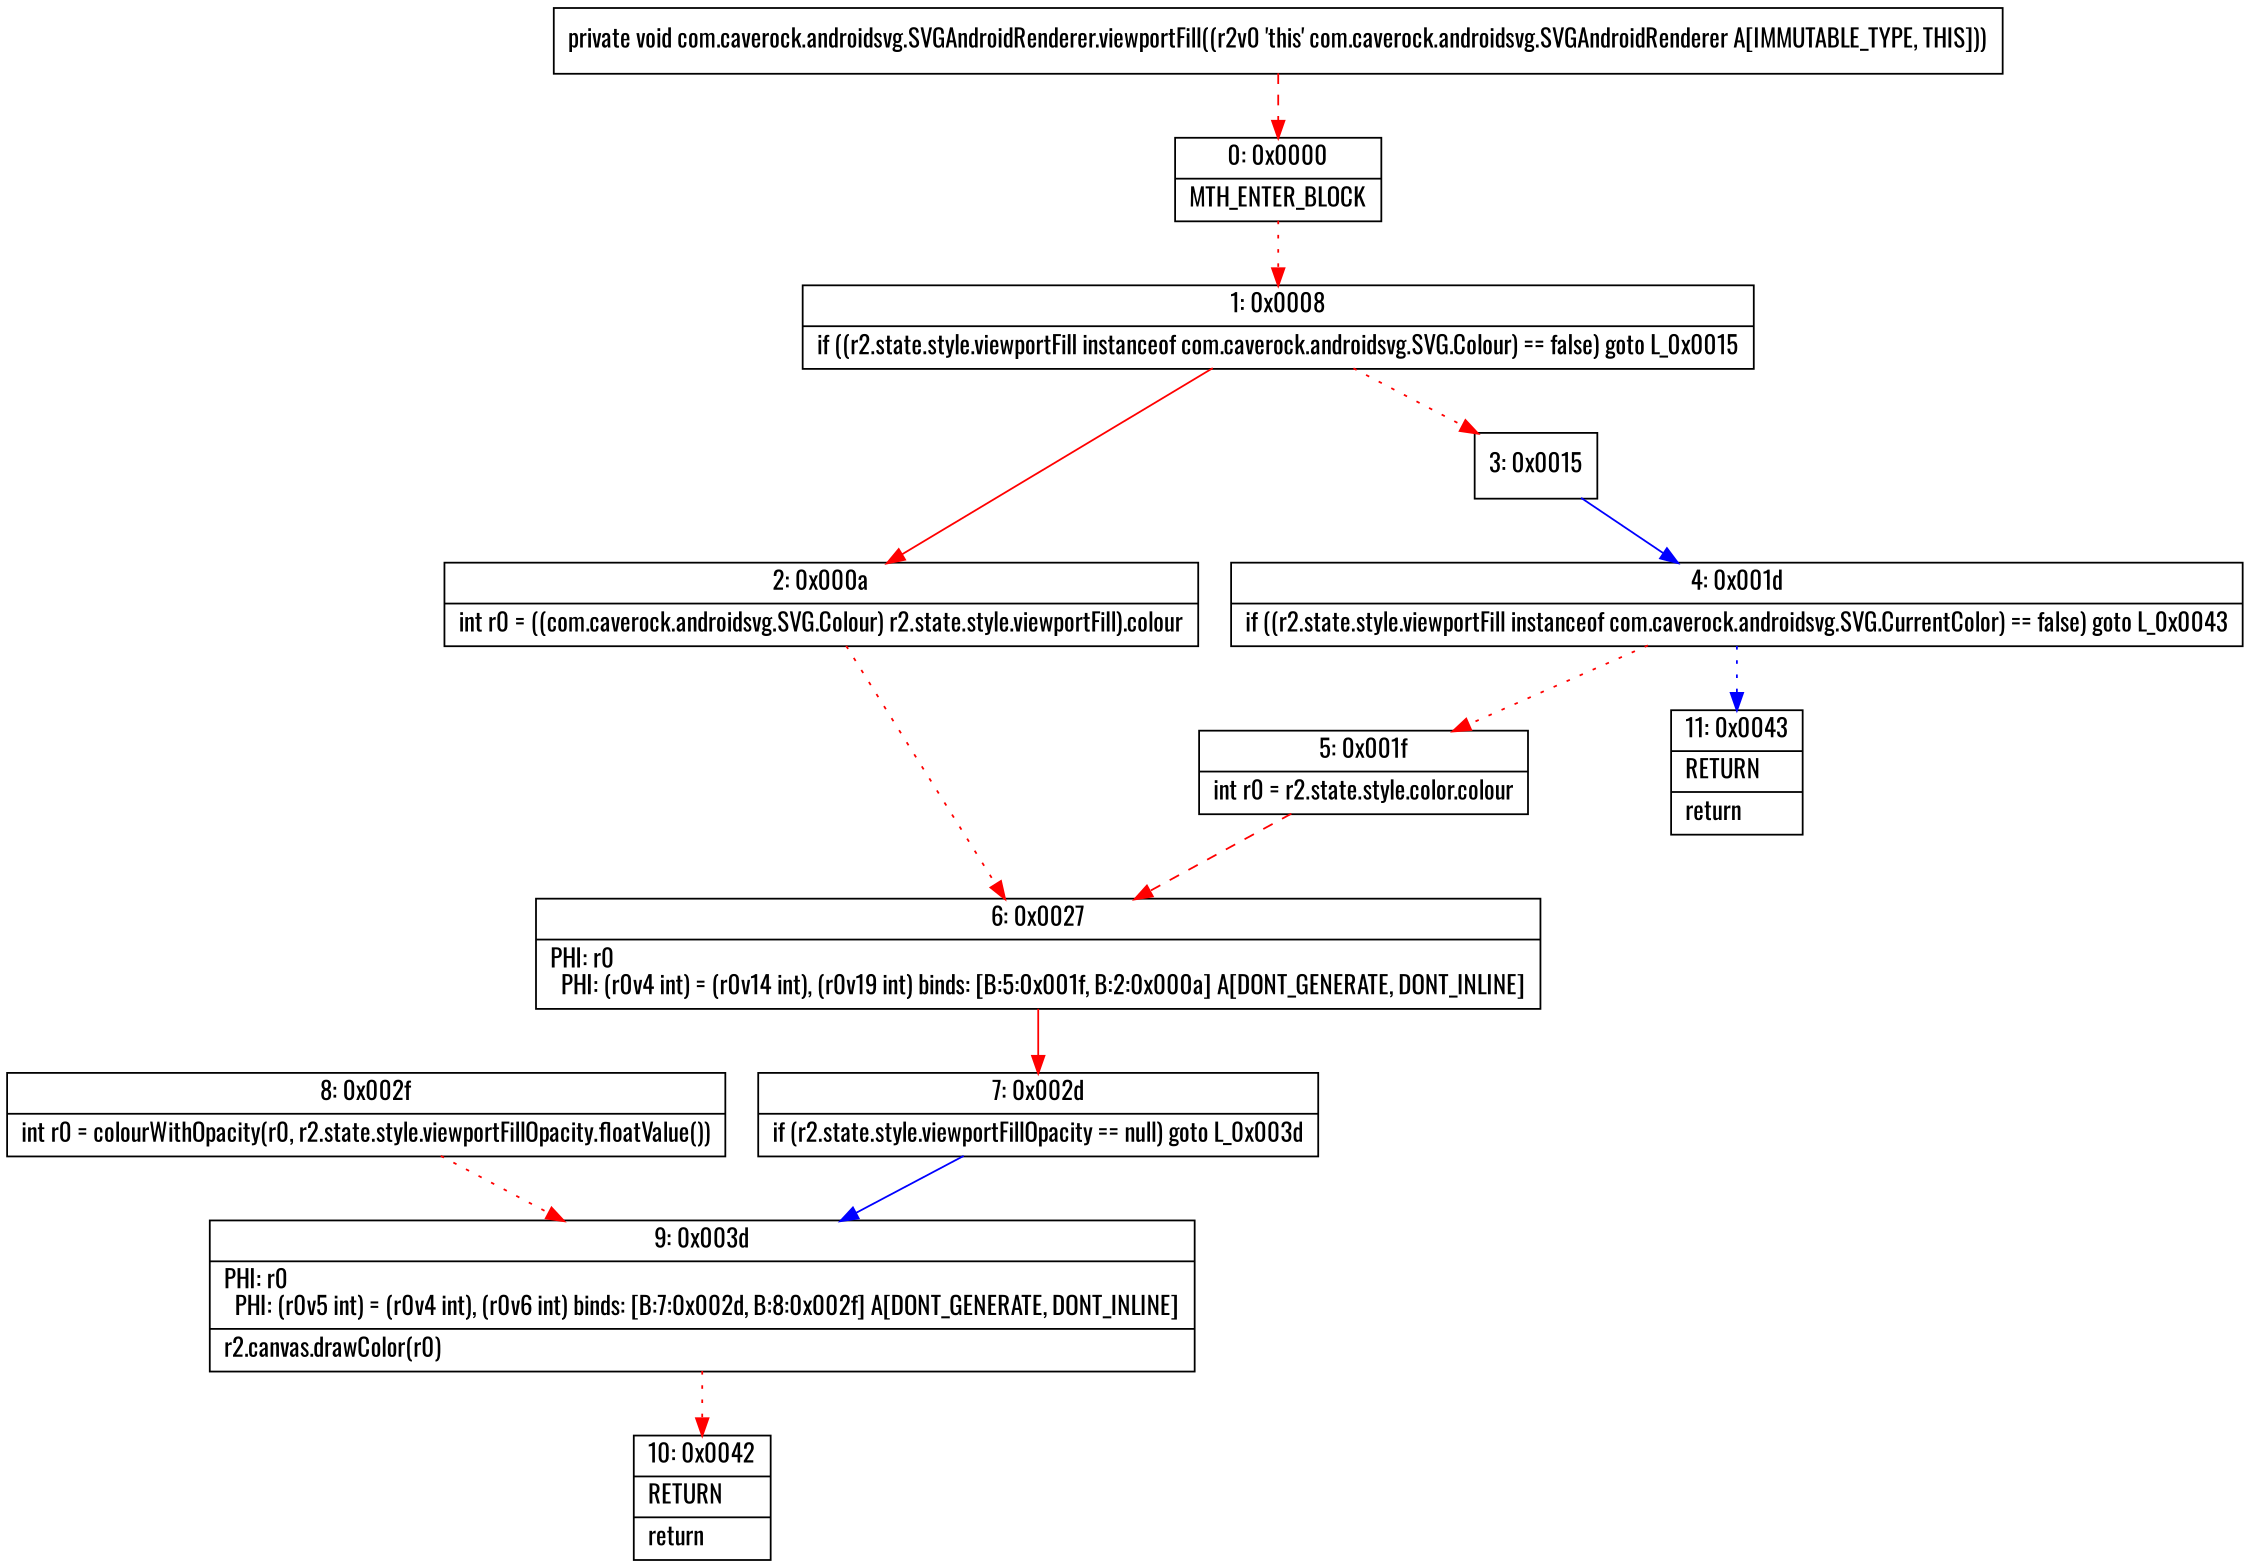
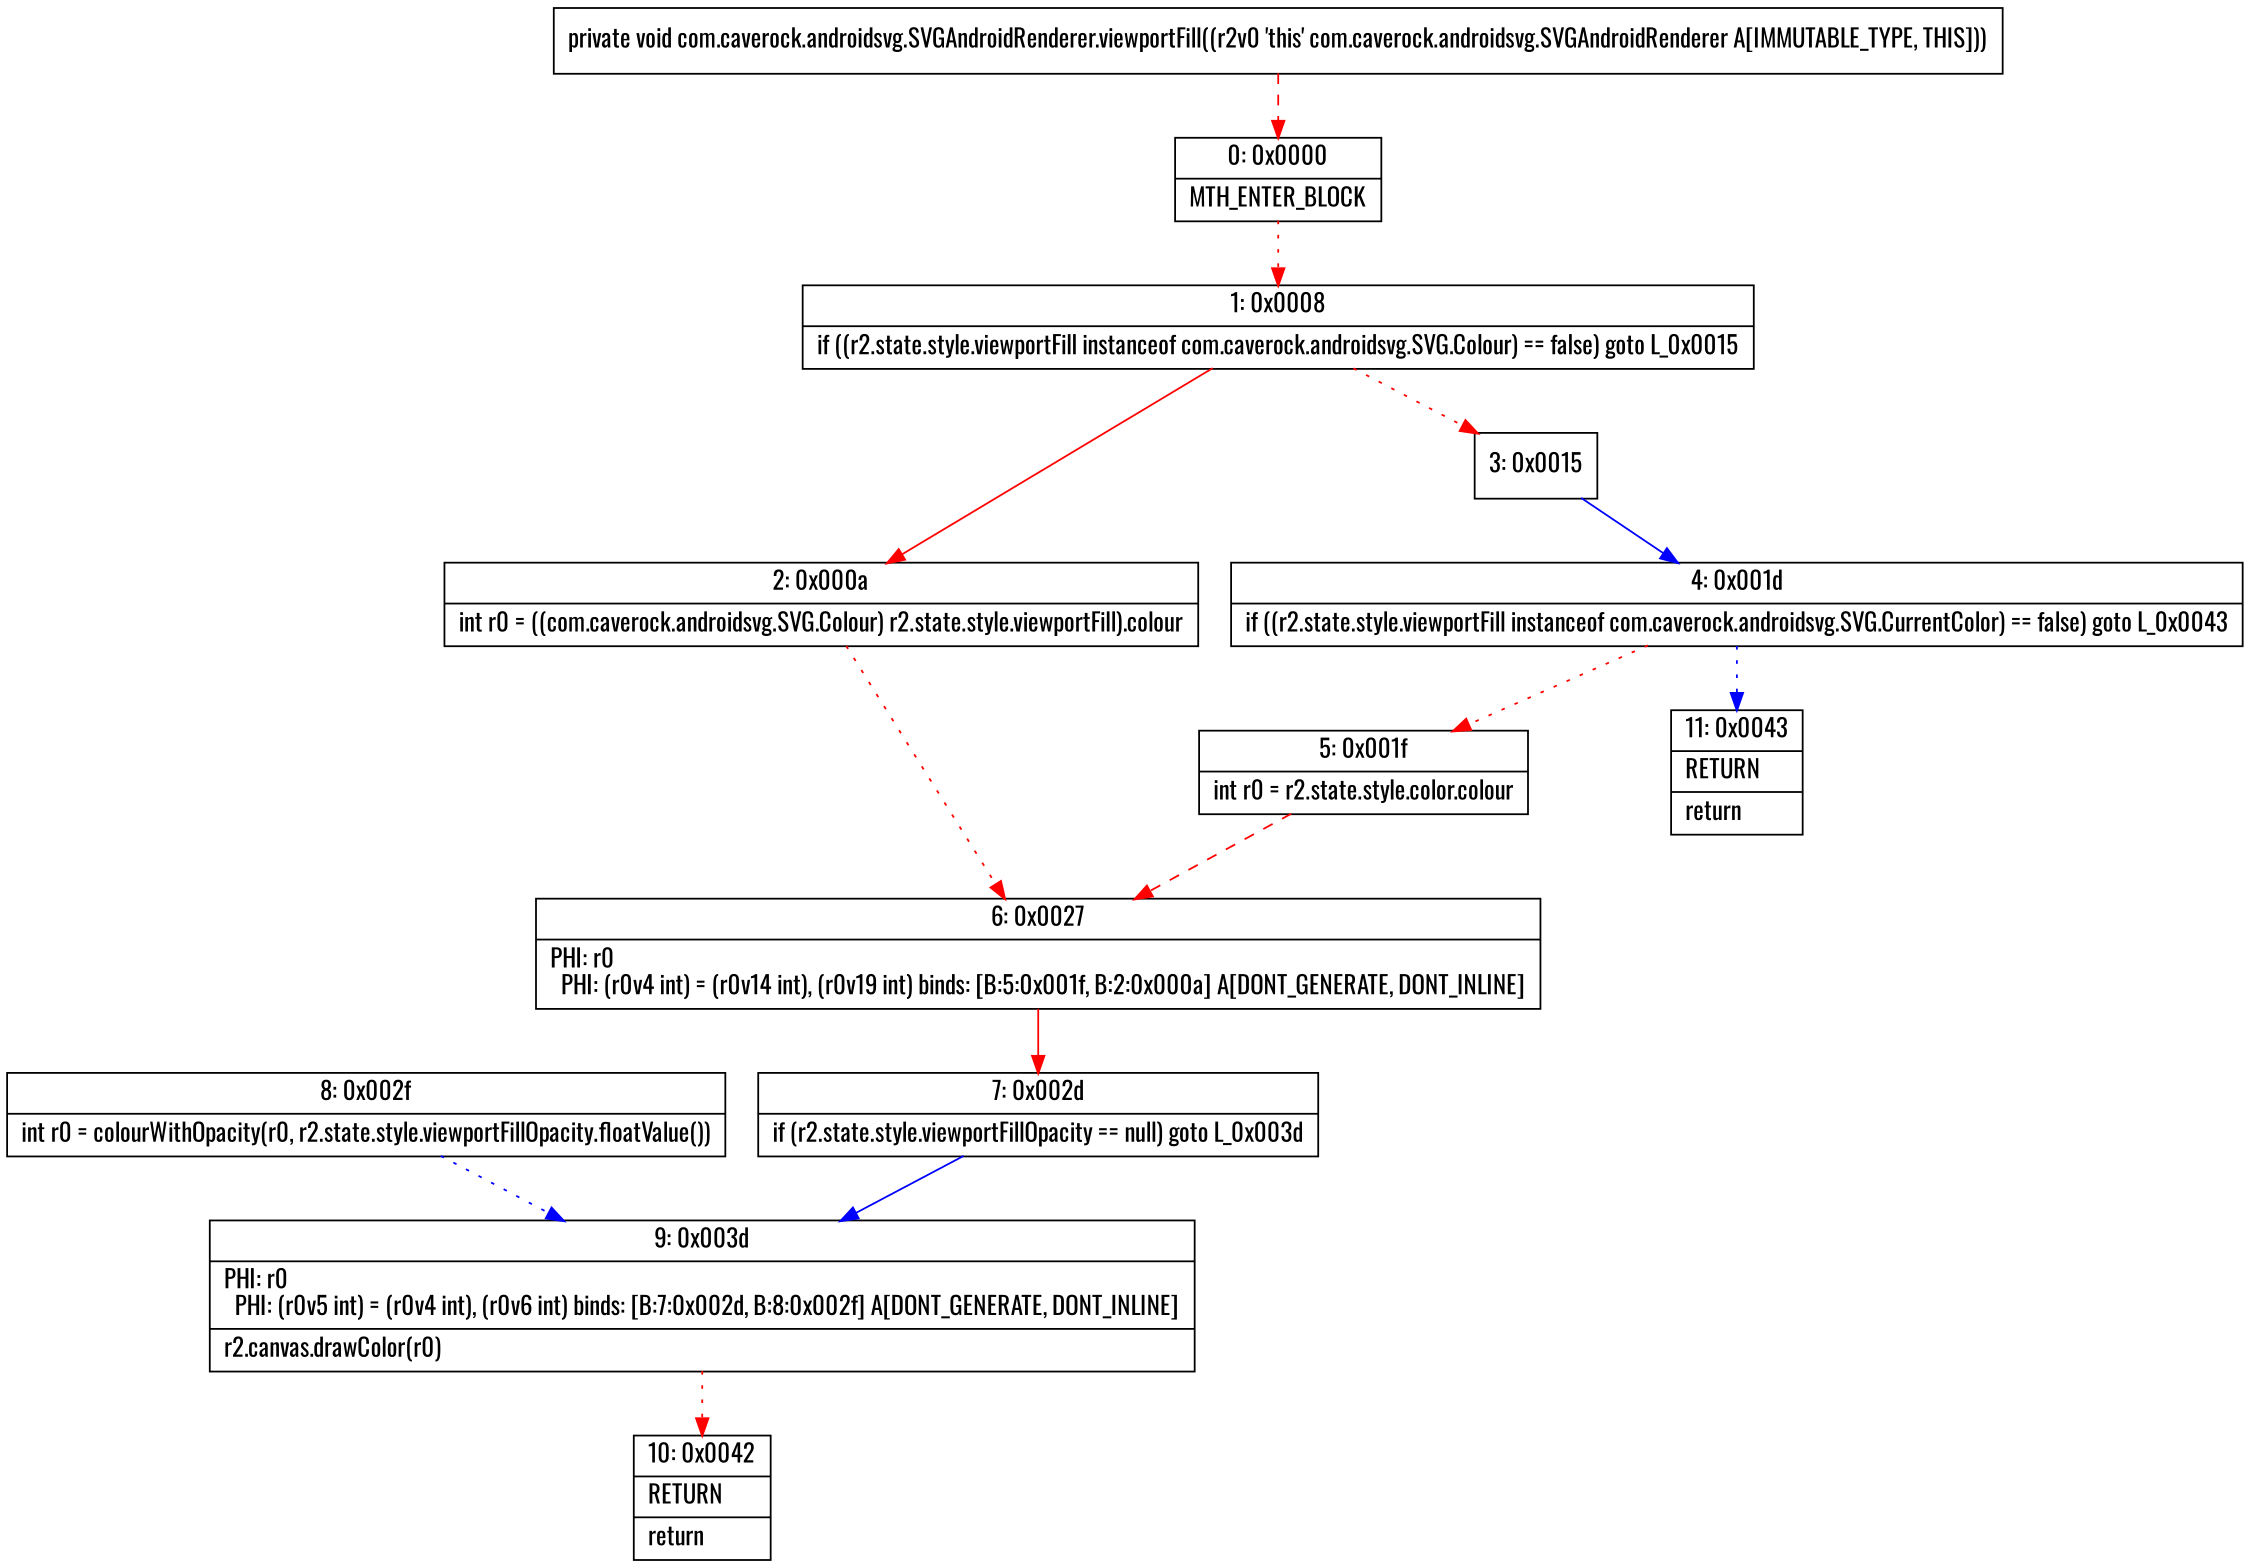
edge "8: 0x002f" -> "9: 0x003d": color red -> blue
